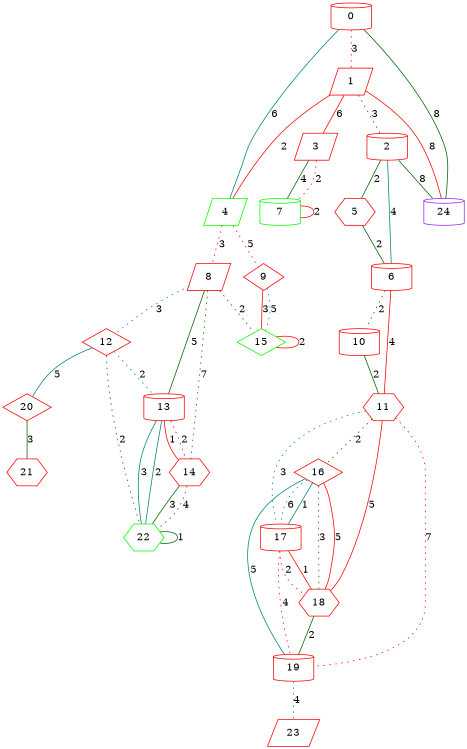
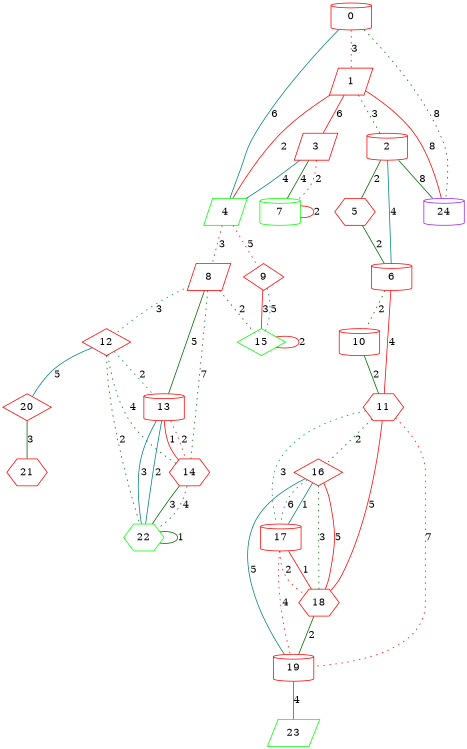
edge "0" -- "24": style solid -> dotted
edge "3" -- "4": added, label "4"
edge "12" -- "14": added, label "4"
edge "19" -- "23": style dotted -> solid
node "23": color red -> green
